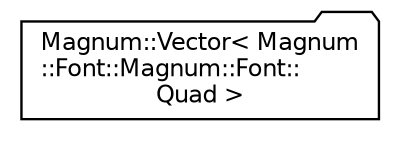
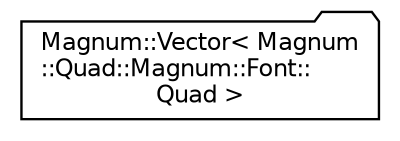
node "Magnum::Vector< Magnum ::Font::Magnum::Font:: Quad >": label "Magnum::Vector< Magnum ::Font::Magnum::Font:: Quad >" -> "Magnum::Vector< Magnum ::Quad::Magnum::Font:: Quad >"
